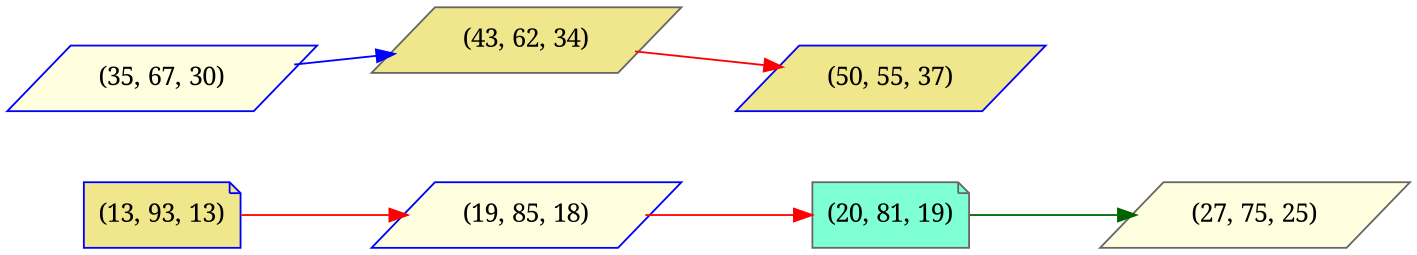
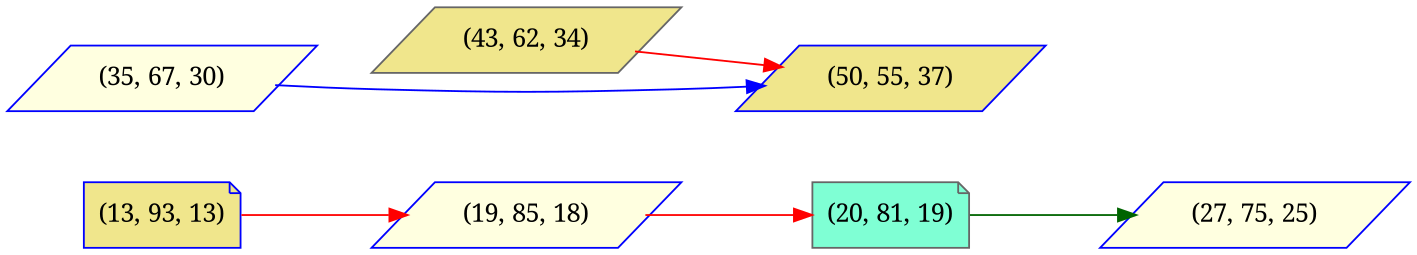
edge "(35, 67, 30)" -> "(43, 62, 34)": now "(35, 67, 30)" -> "(50, 55, 37)"
node "(27, 75, 25)": color gray40 -> blue
